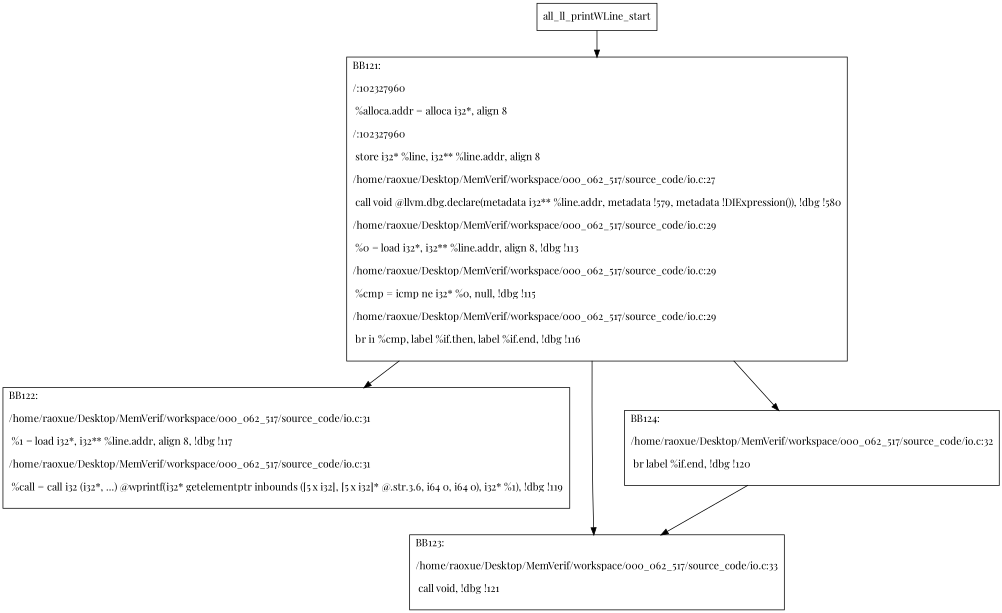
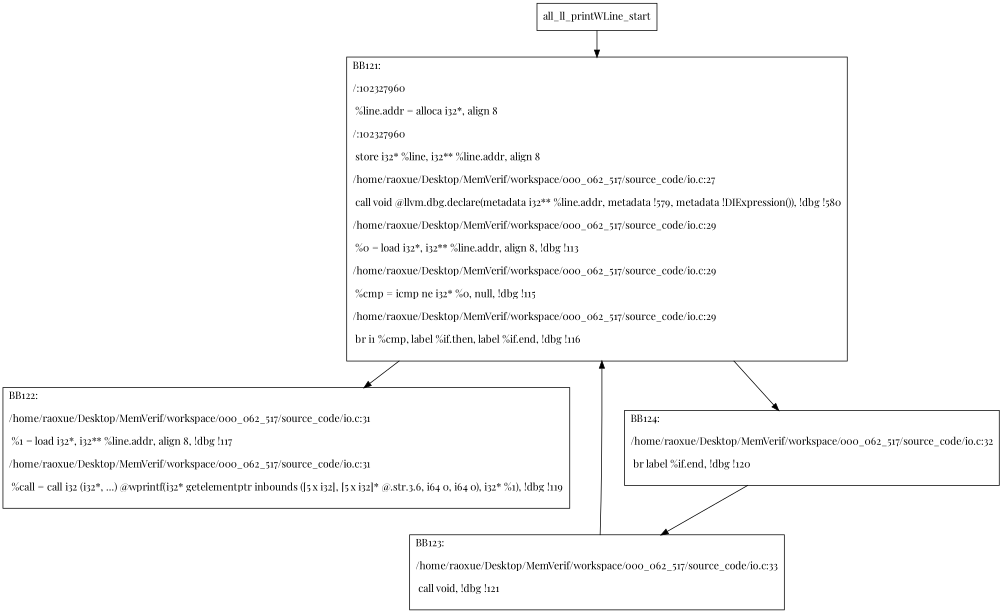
node "BB121:": text "%alloca.addr = alloca i32*, align 8" -> "%line.addr = alloca i32*, align 8"
edge "BB121:" -> "BB123:": reversed
